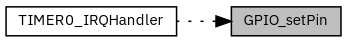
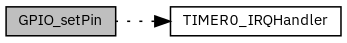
edge "TIMER0_IRQHandler" -> "GPIO_setPin": reversed
